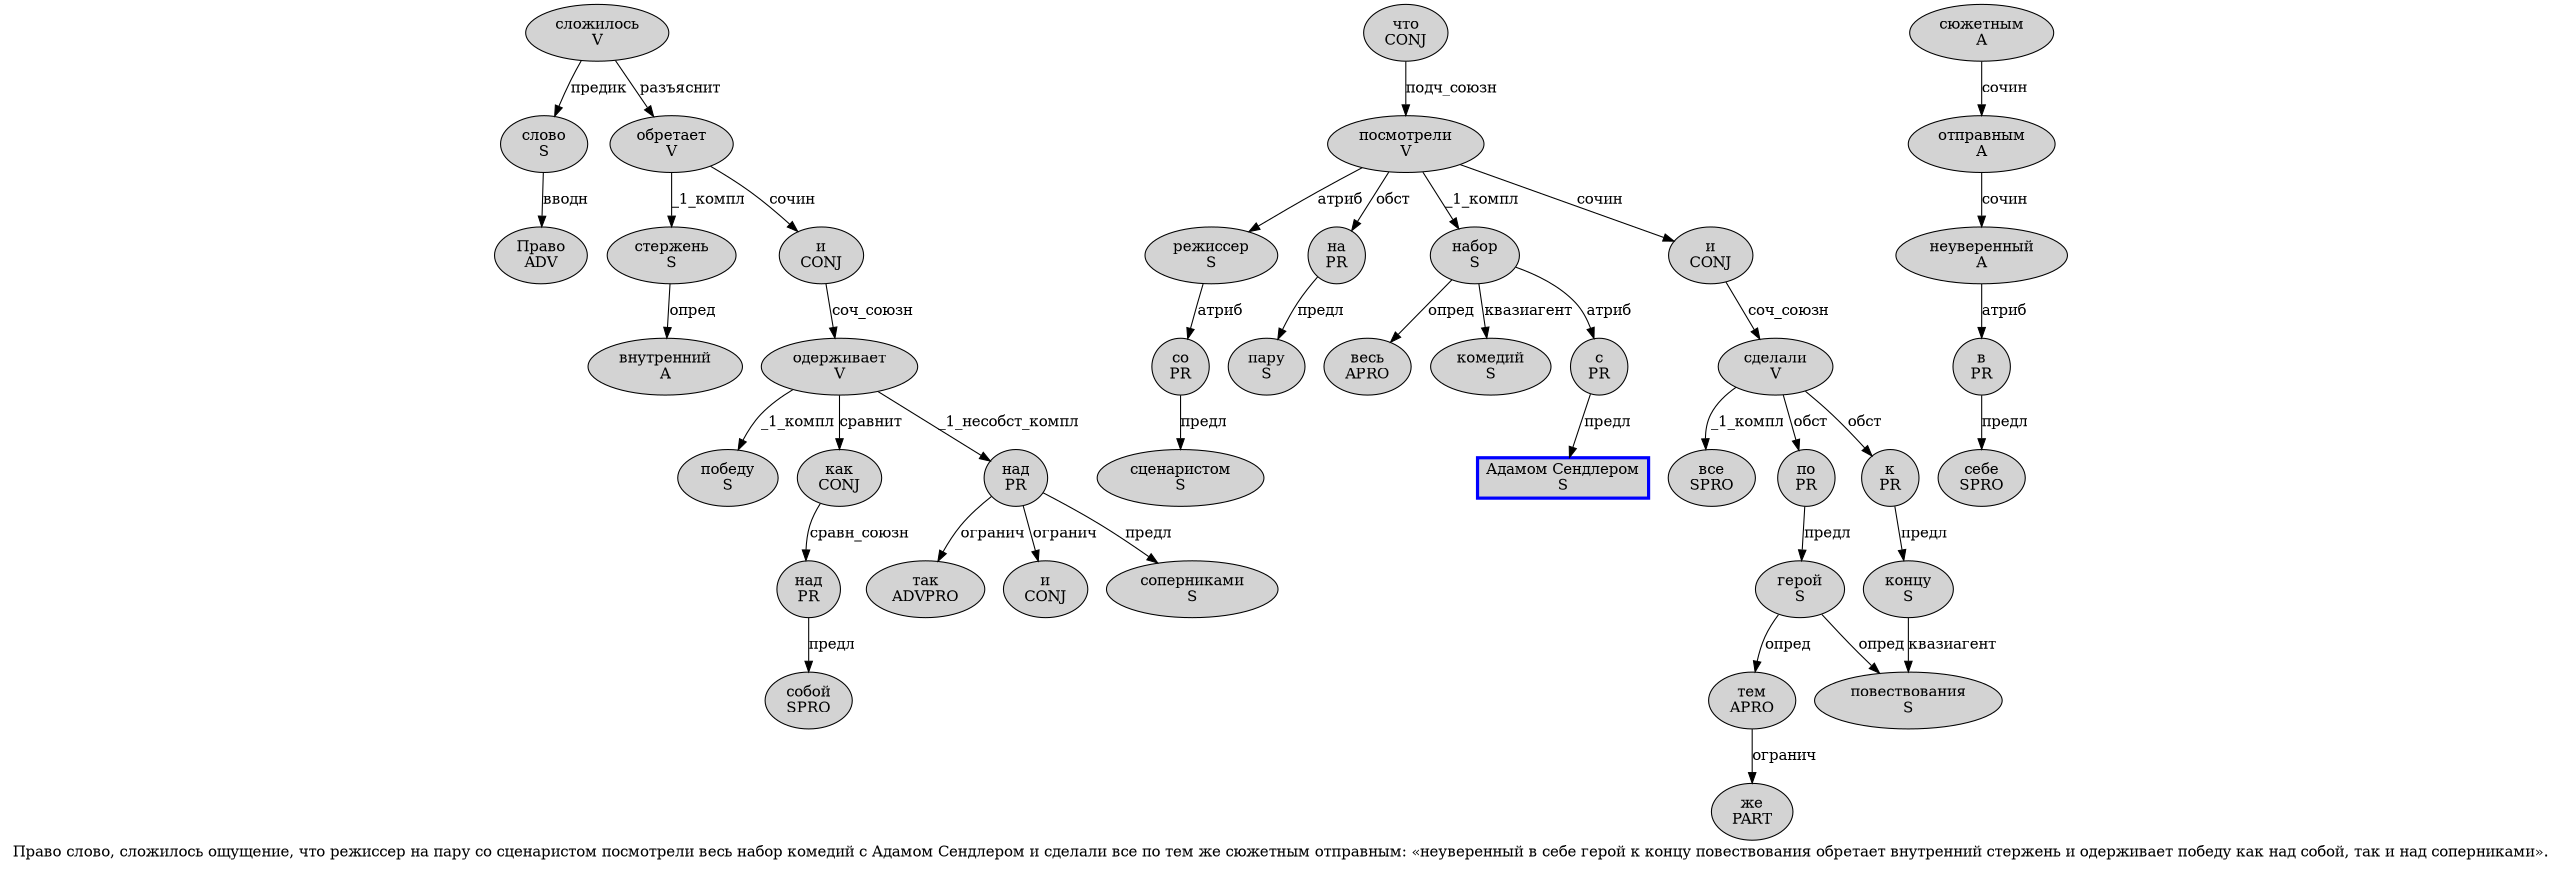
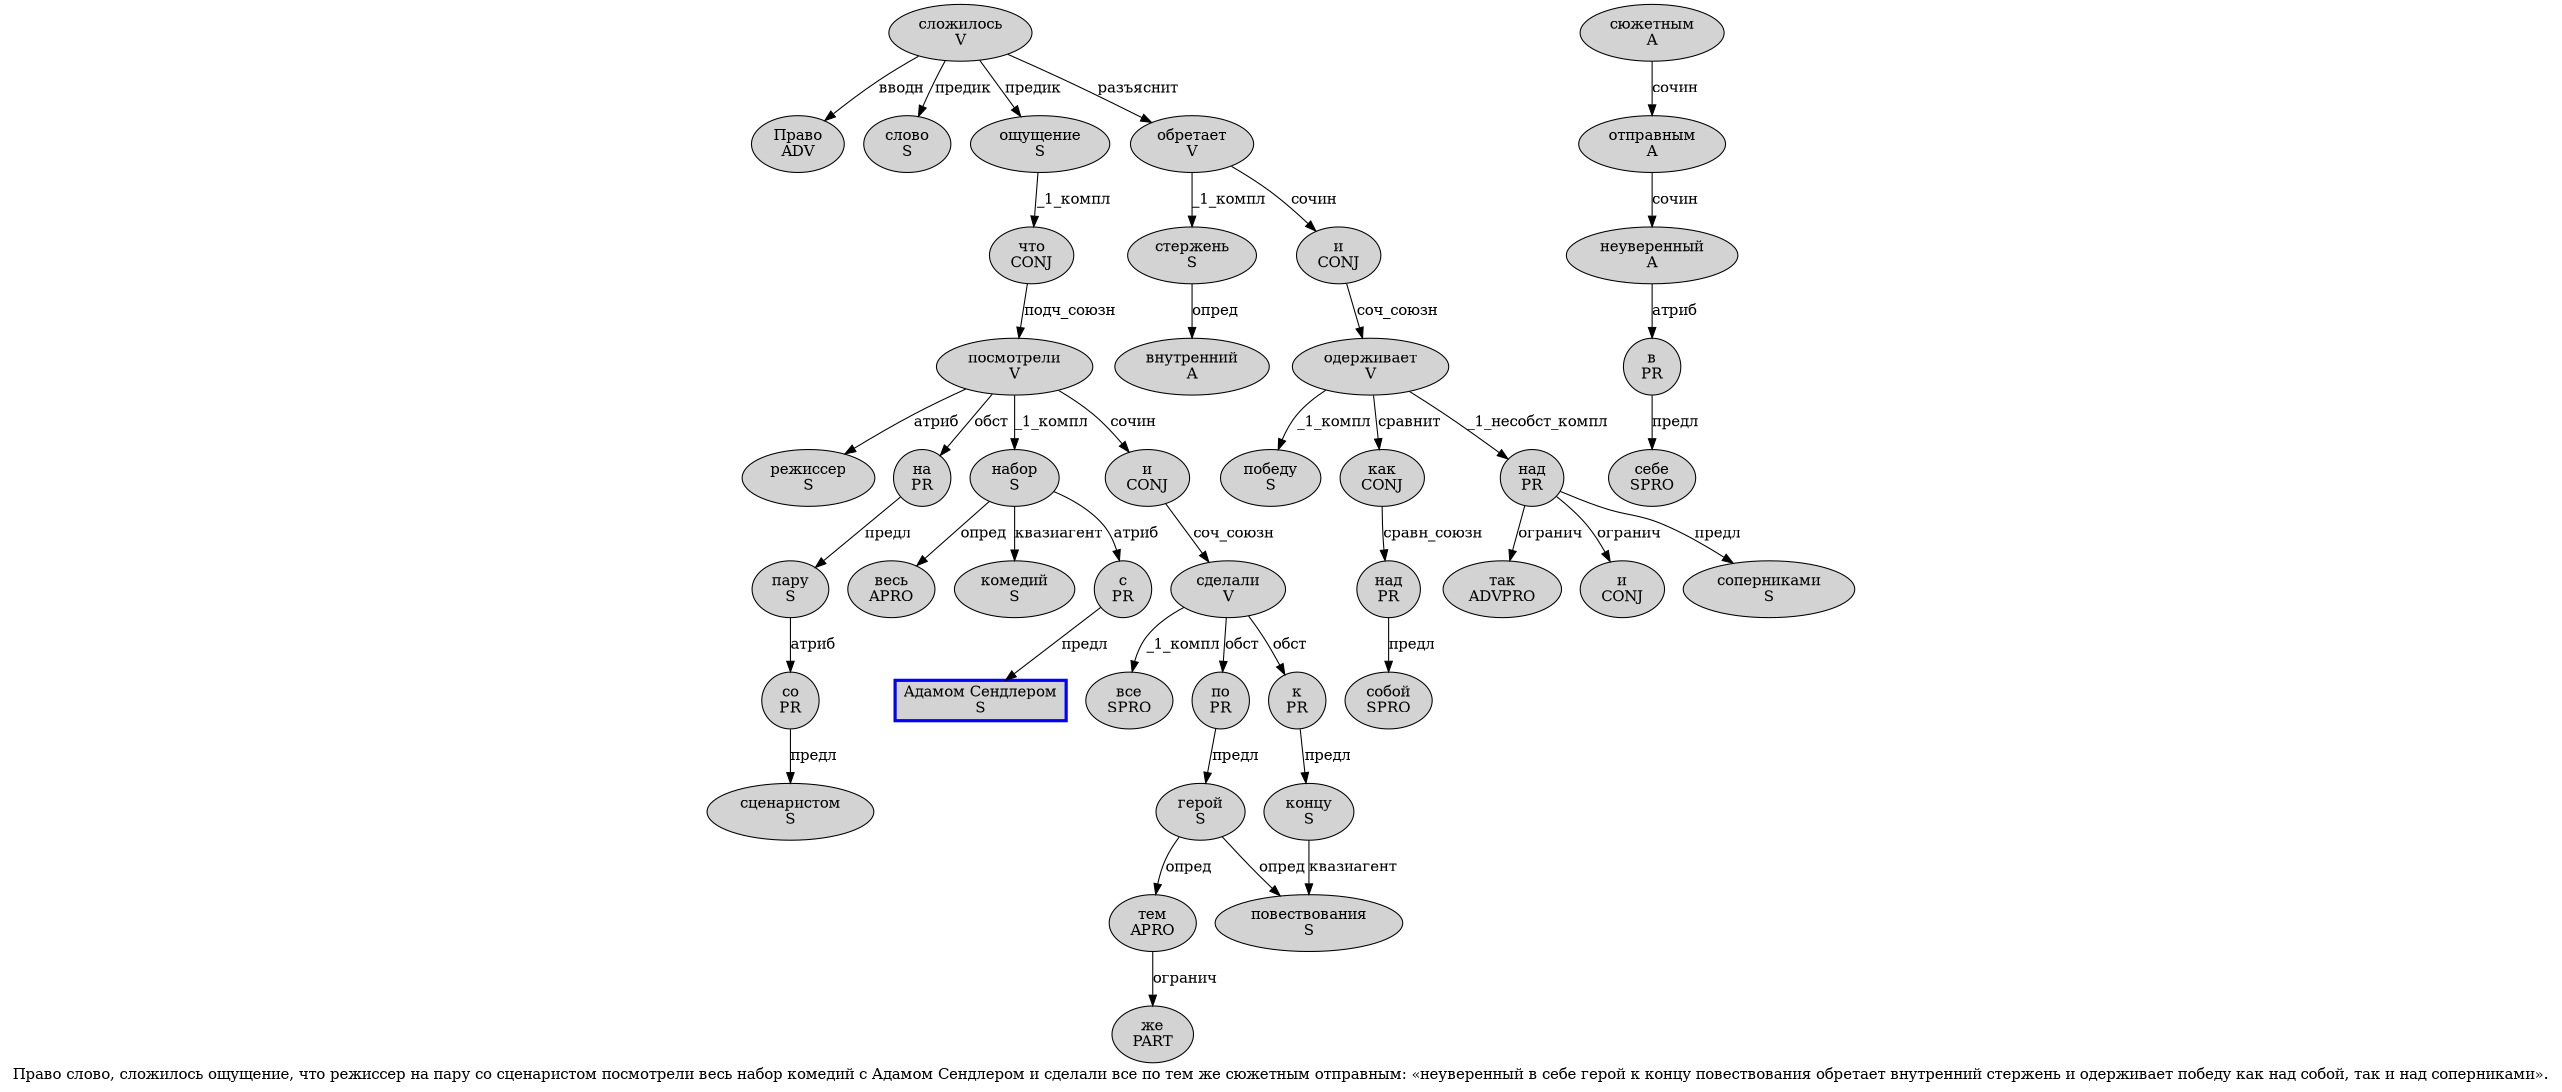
node "ощущение S": added
edge "слово S" -> "Право ADV": now "сложилось V" -> "Право ADV"
edge "режиссер S" -> "со PR": now "пару S" -> "со PR"
